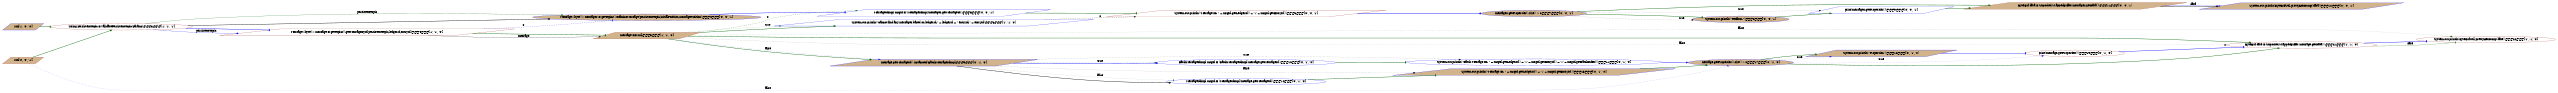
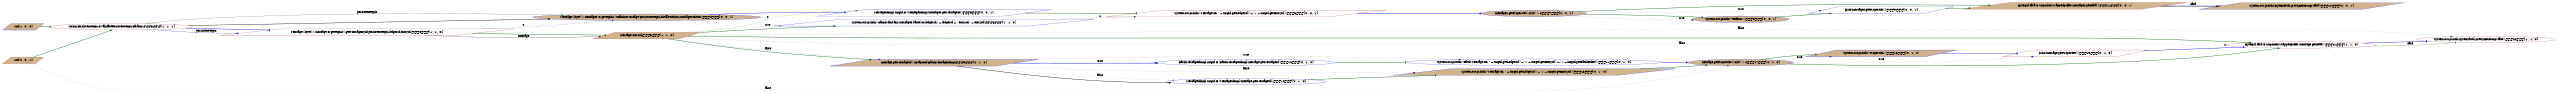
node "print(message.getProperties())@@@19@@@['0', '1', '0']": shape ellipse -> parallelogram
